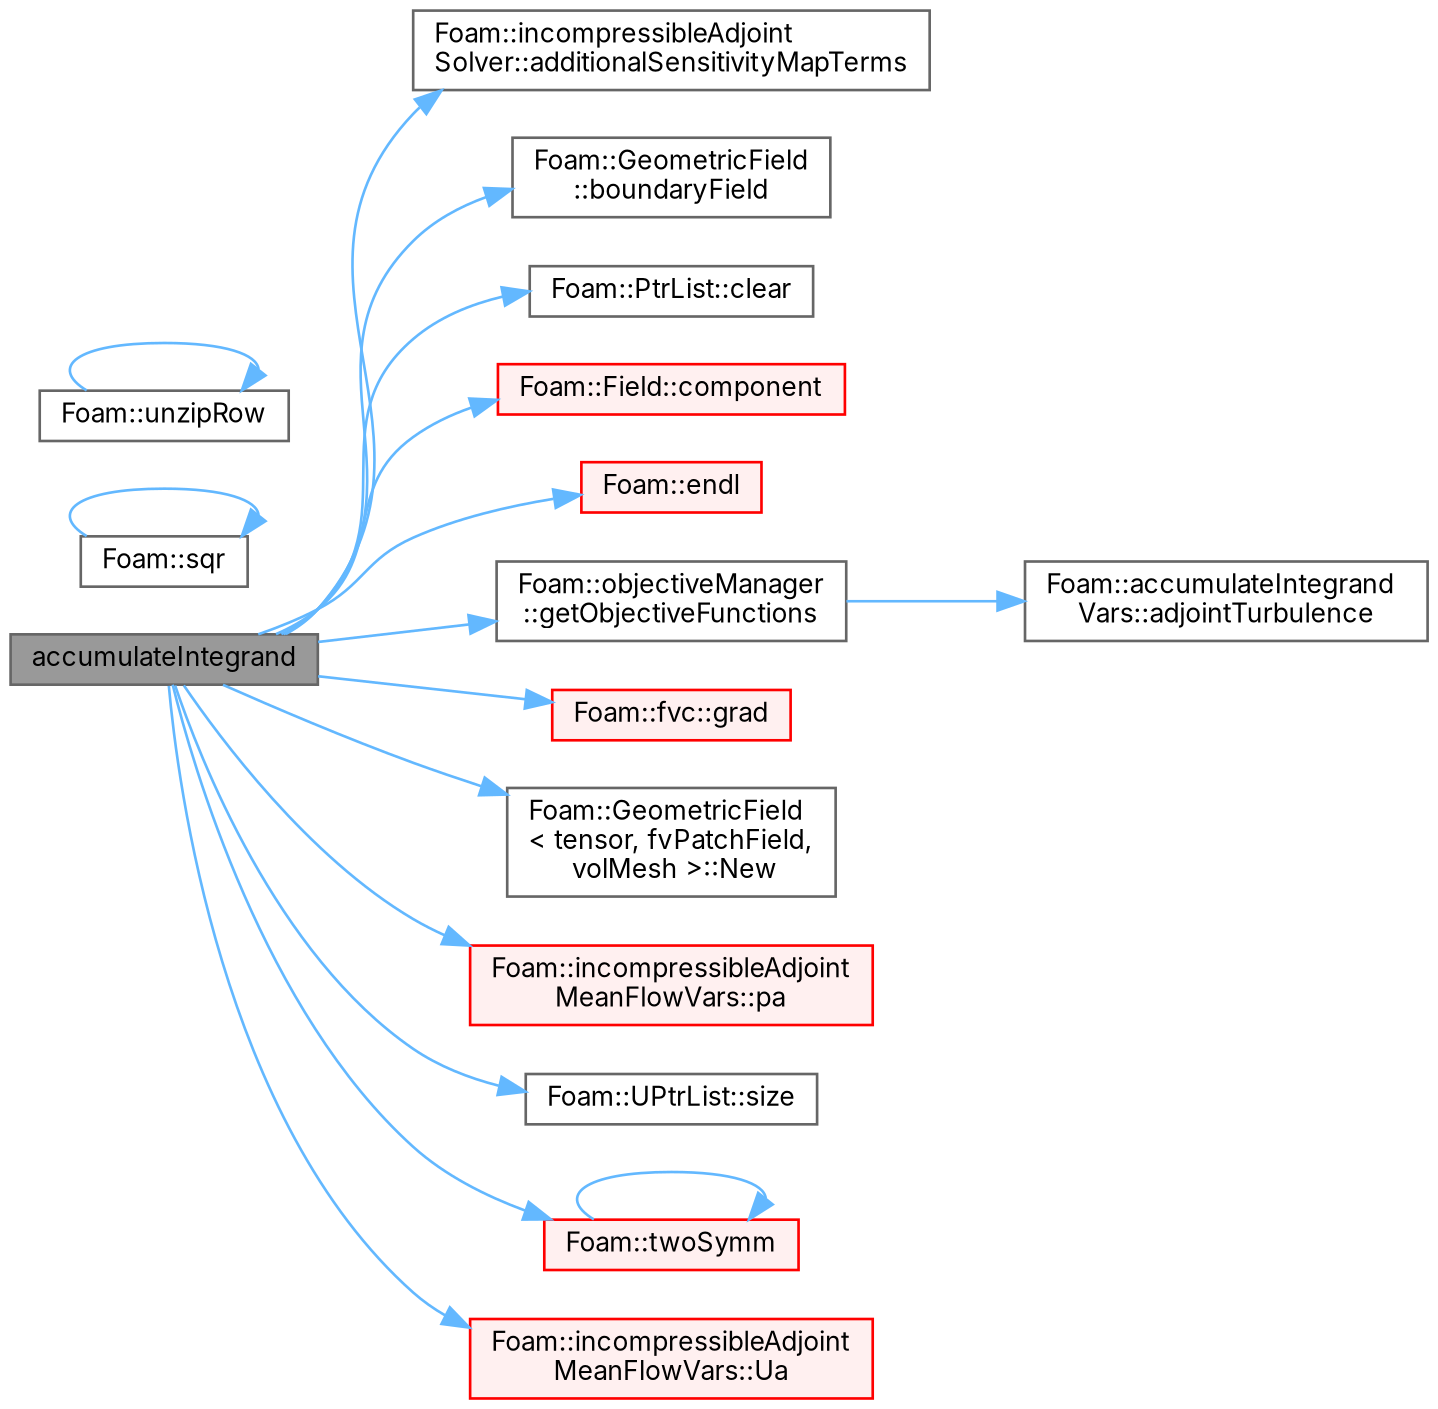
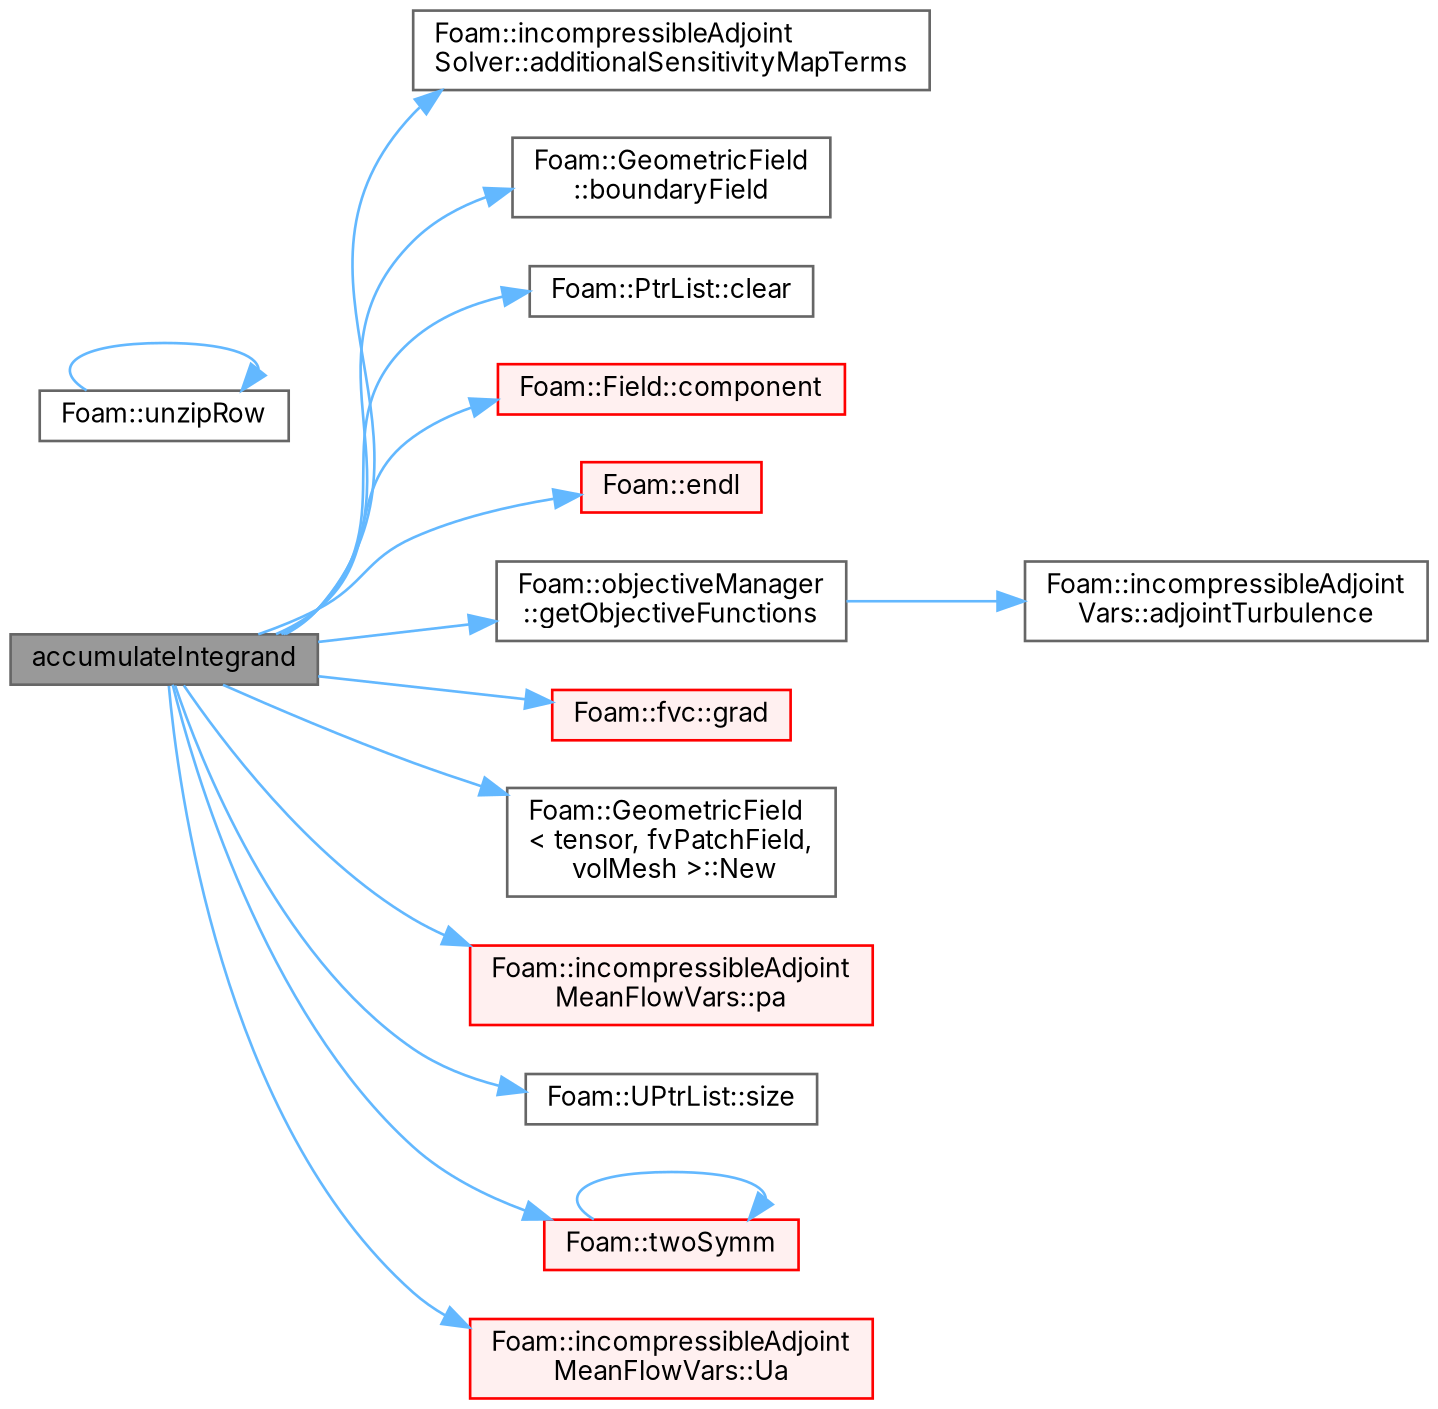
node "Foam::sqr": removed
node "Foam::accumulateIntegrand Vars::adjointTurbulence": label "Foam::accumulateIntegrand Vars::adjointTurbulence" -> "Foam::incompressibleAdjoint Vars::adjointTurbulence"
